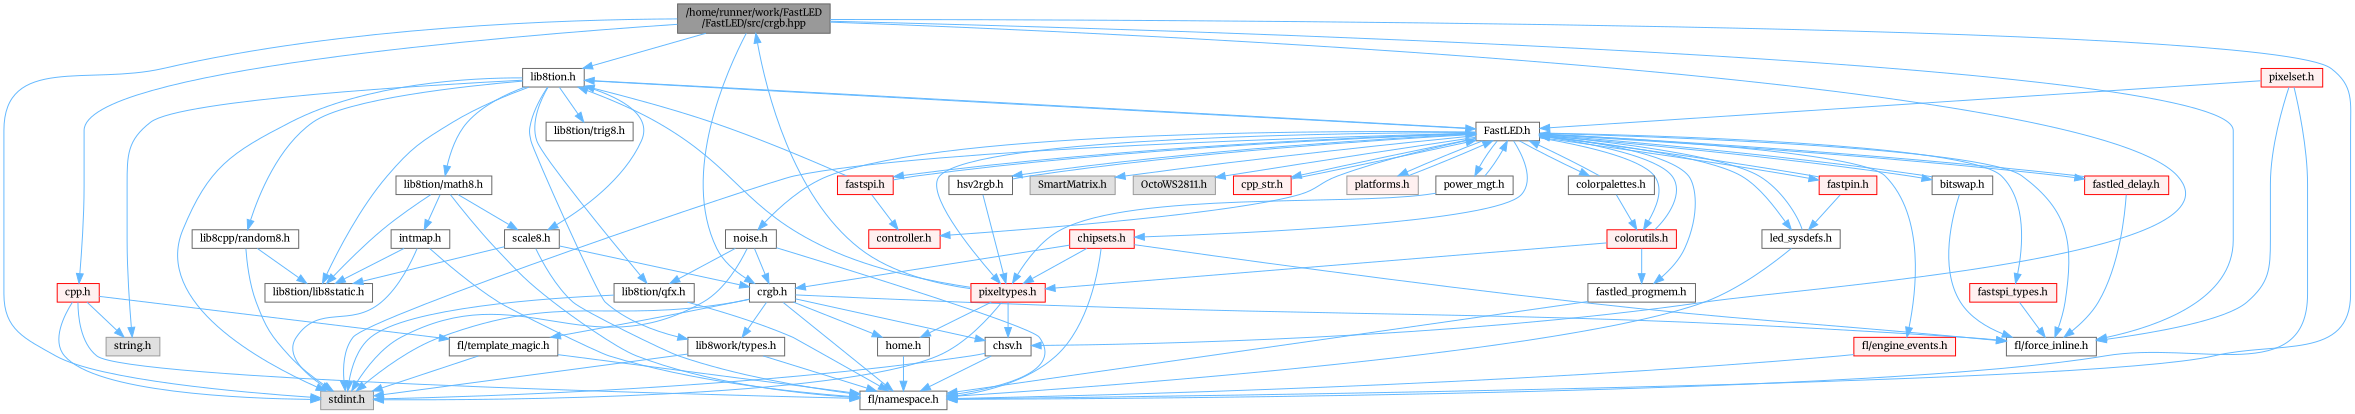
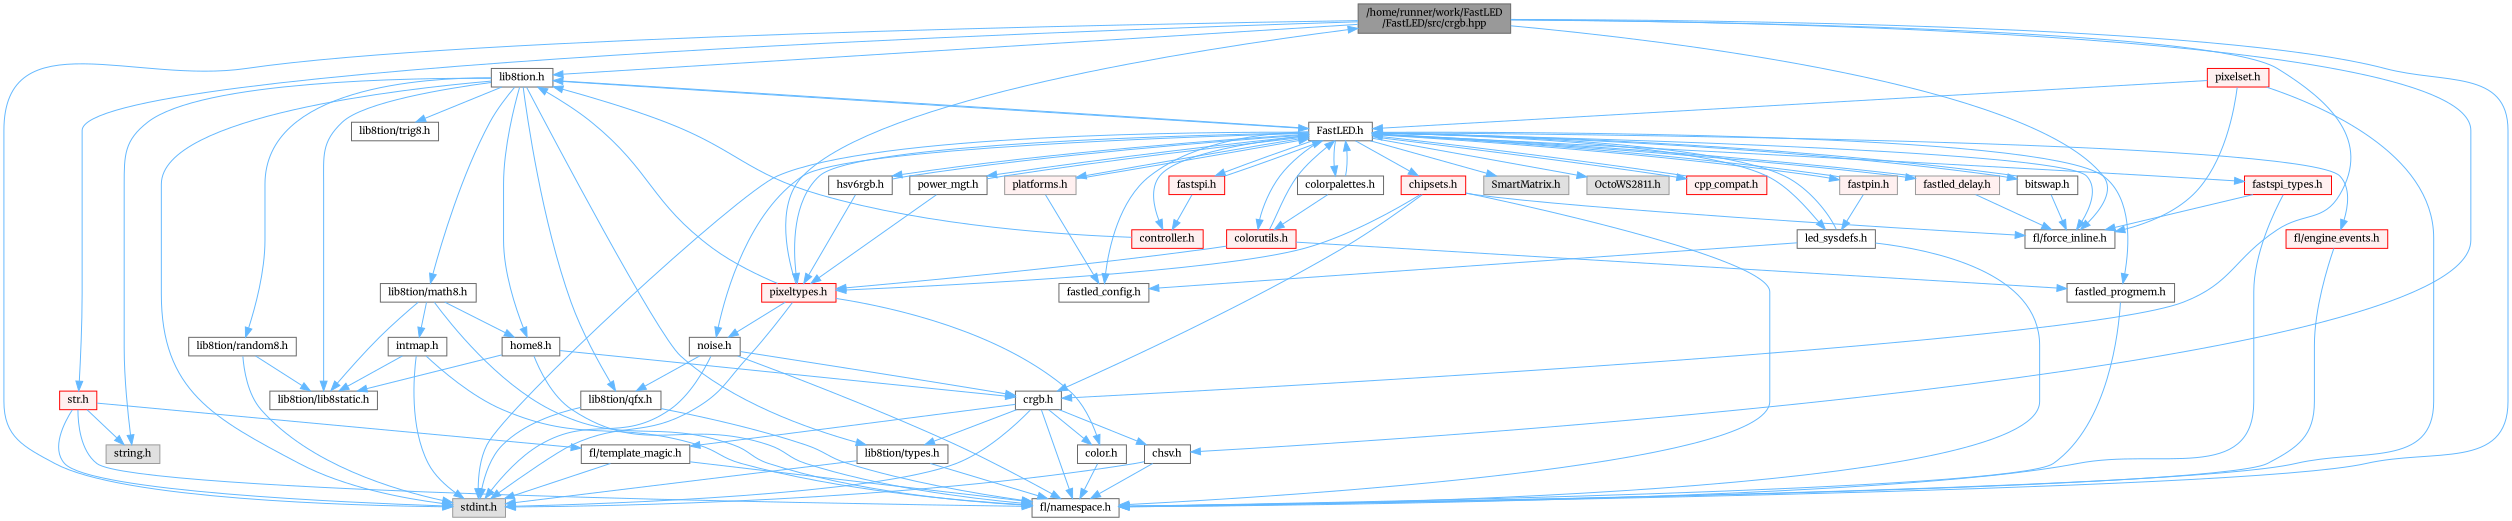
edge "fastspi.h" -> "lib8tion.h": now "controller.h" -> "lib8tion.h"
node "hsv2rgb.h": label "hsv2rgb.h" -> "hsv6rgb.h"
node "cpp_str.h": label "cpp_str.h" -> "cpp_compat.h"
node "fastpin.h": color red -> grey60
node "fastled_delay.h": color red -> grey60
node "lib8cpp/random8.h": label "lib8cpp/random8.h" -> "lib8tion/random8.h"
node "scale8.h": label "scale8.h" -> "home8.h"
node "cpp.h": label "cpp.h" -> "str.h"
node "fastled_config.h": added
edge "crgb.h" -> "fl/force_inline.h": removed
edge "pixeltypes.h" -> "chsv.h": now "pixeltypes.h" -> "noise.h"
node "lib8work/types.h": label "lib8work/types.h" -> "lib8tion/types.h"
node "home.h": label "home.h" -> "color.h"
edge "fastspi_types.h" -> "fl/namespace.h": added
